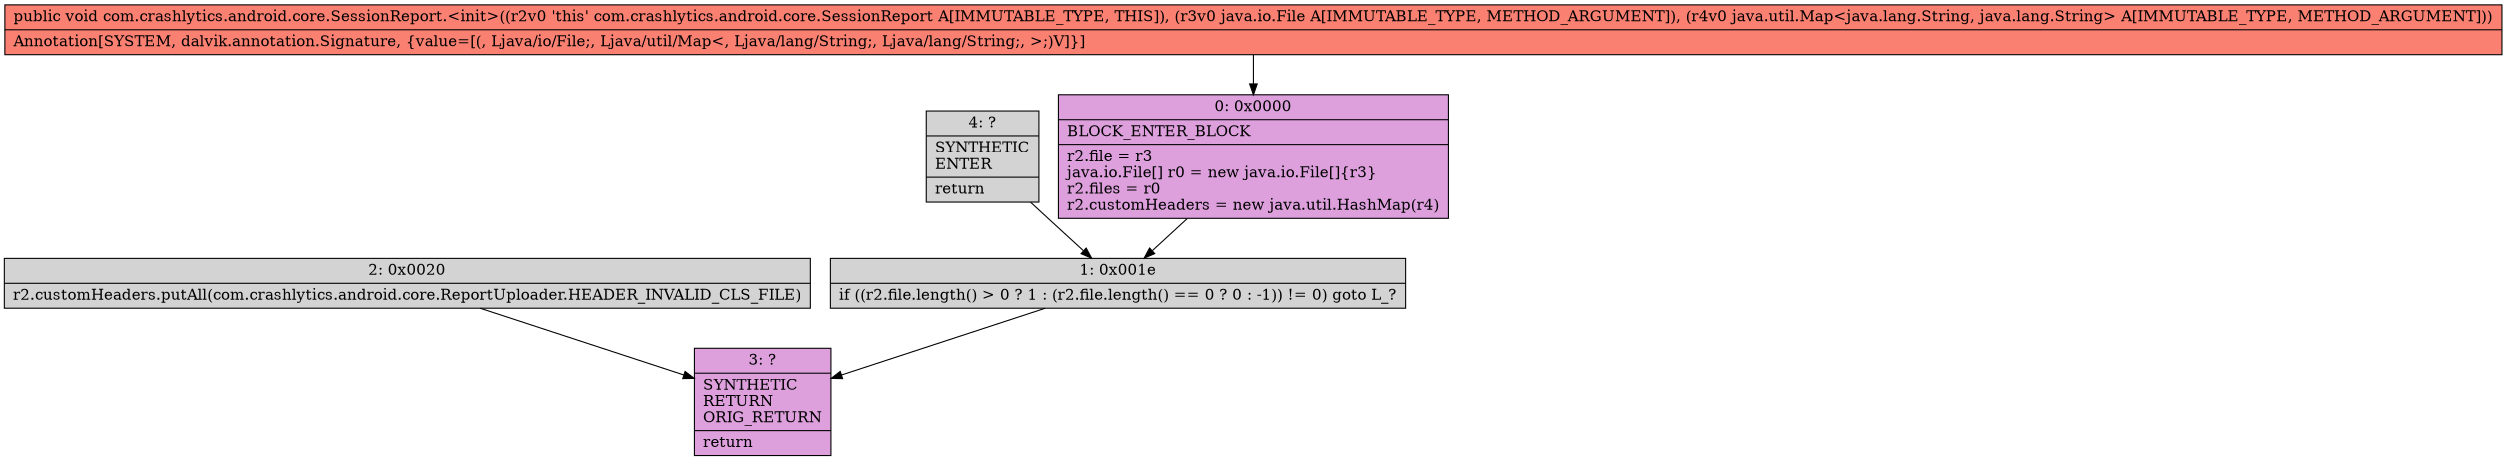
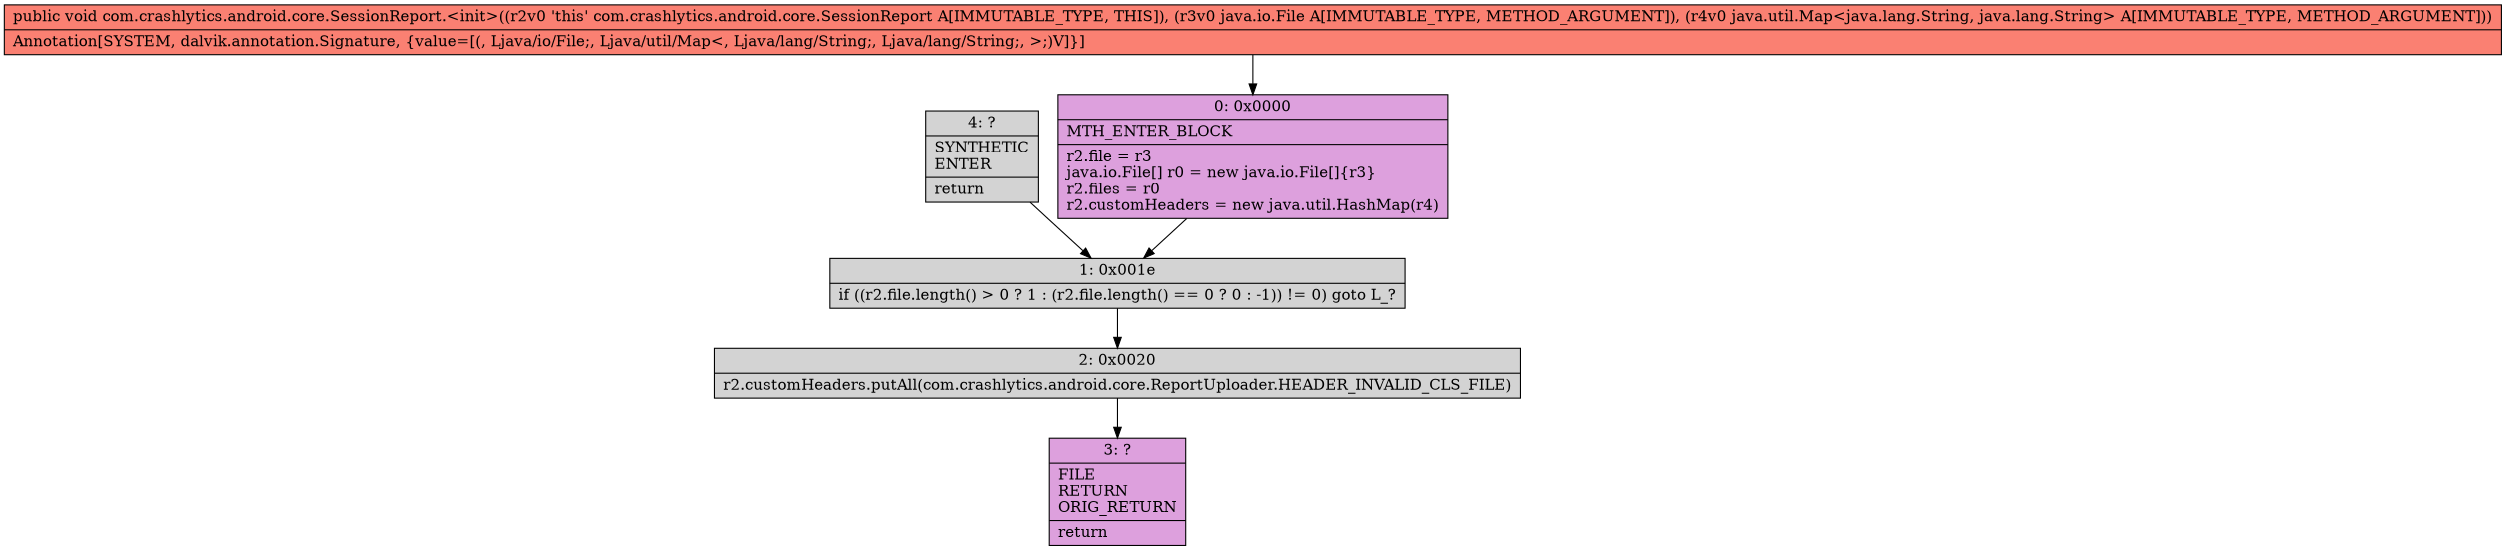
node "0: 0x0000": text "BLOCK_ENTER_BLOCK" -> "MTH_ENTER_BLOCK"
edge "1: 0x001e" -> "3: ?": now "1: 0x001e" -> "2: 0x0020"
node "3: ?": text "SYNTHETIC" -> "FILE"
